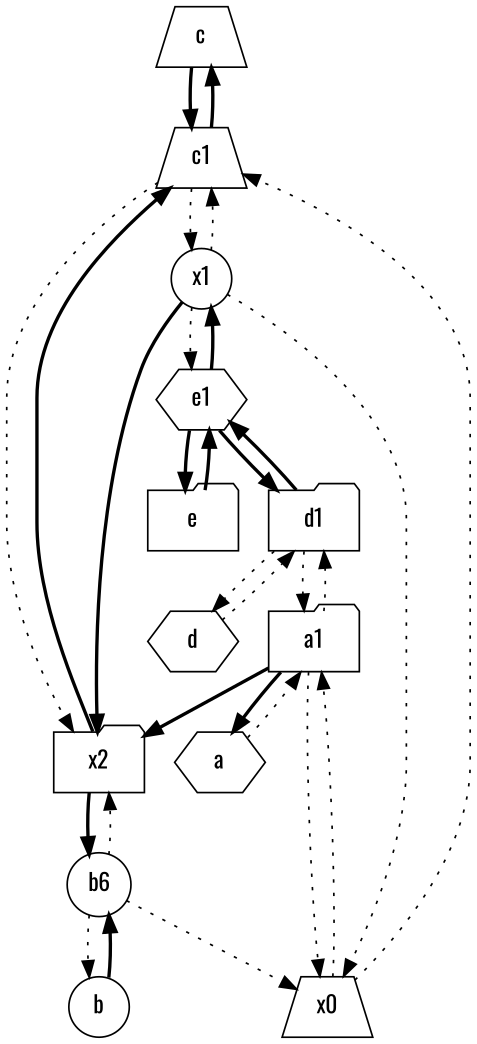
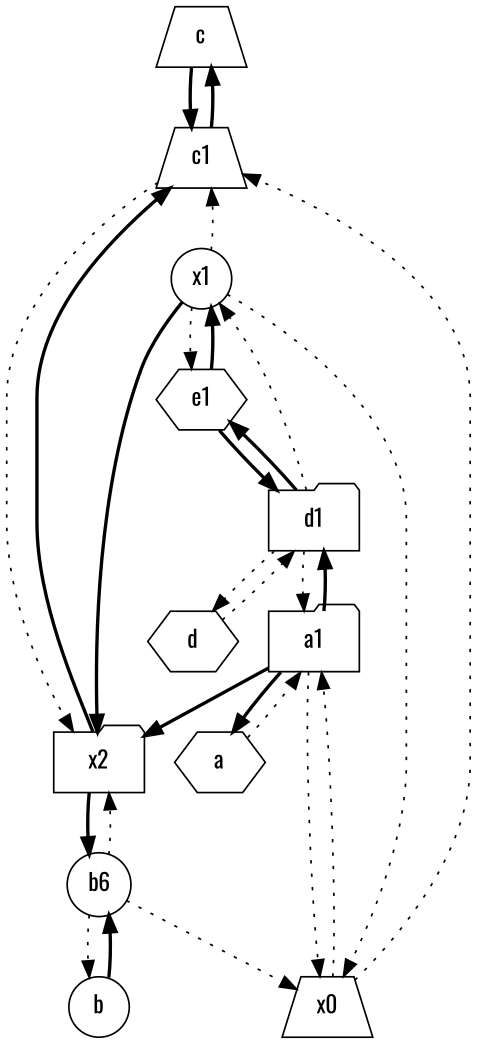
edge "c1" -> "x1": now "d1" -> "x1"
node "e": removed
edge "a1" -> "d1": style dotted -> bold
